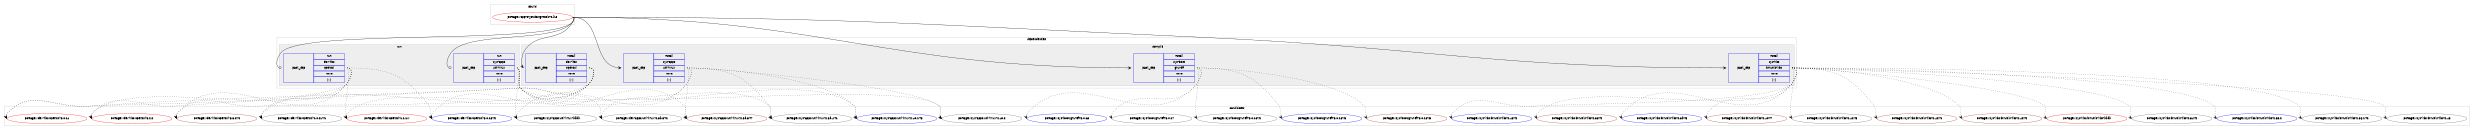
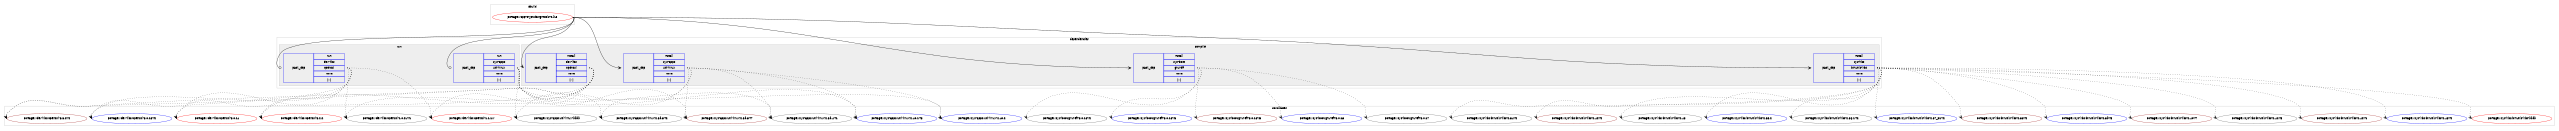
node "portage://dev-apps/util-linux-2.39.3-r2": label "portage://dev-apps/util-linux-2.39.3-r2" -> "portage://sys-apps/util-linux-2.39.3-r2"
node "portage://sys-apps/util-linux-2.40.2": color gray40 -> blue
node "portage://sys-libs/binutils-libs-2.37_p1-r2": added
